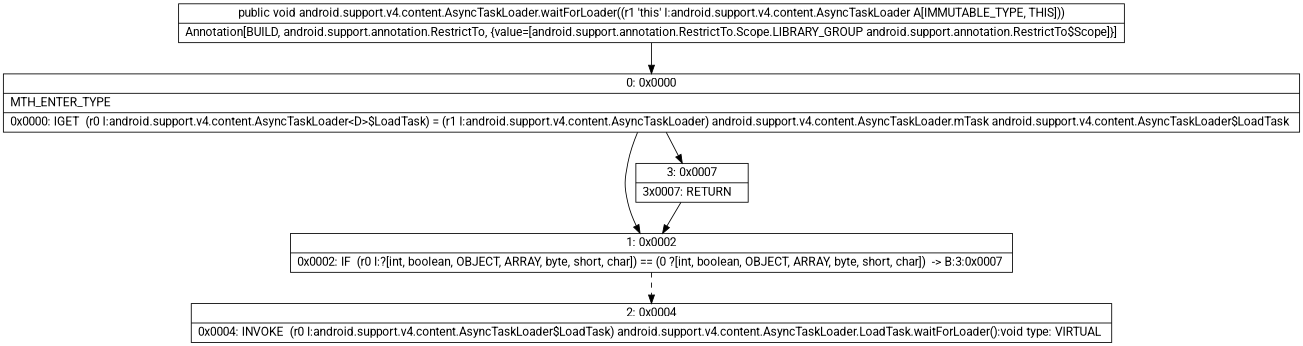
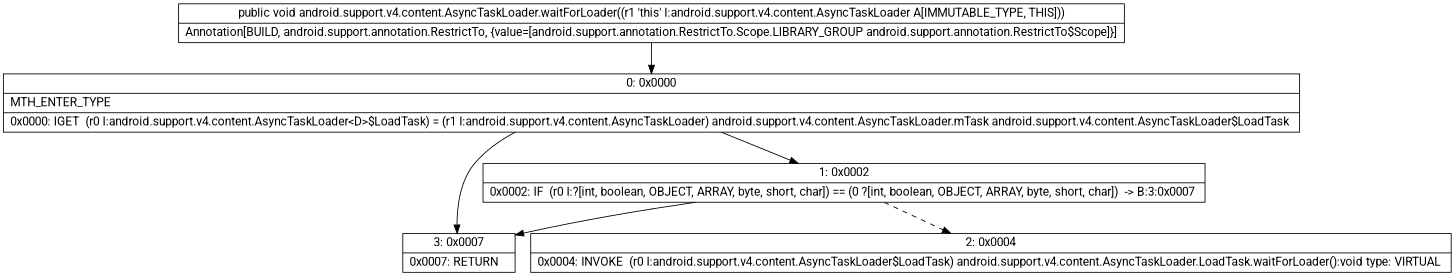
node "3: 0x0007": text "3x0007: RETURN" -> "0x0007: RETURN"
edge "3: 0x0007" -> "1: 0x0002": reversed
